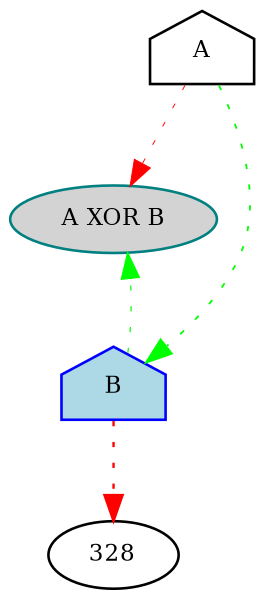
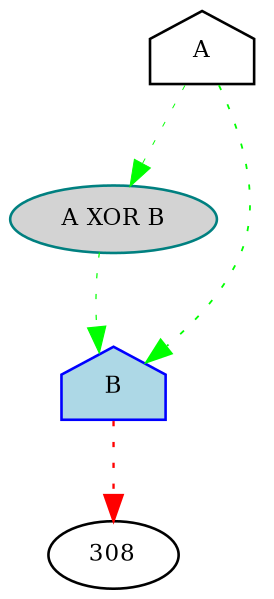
edge "A" -> "A XOR B": color red -> green
edge "B" -> "A XOR B": reversed
node "328": label "328" -> "308"
